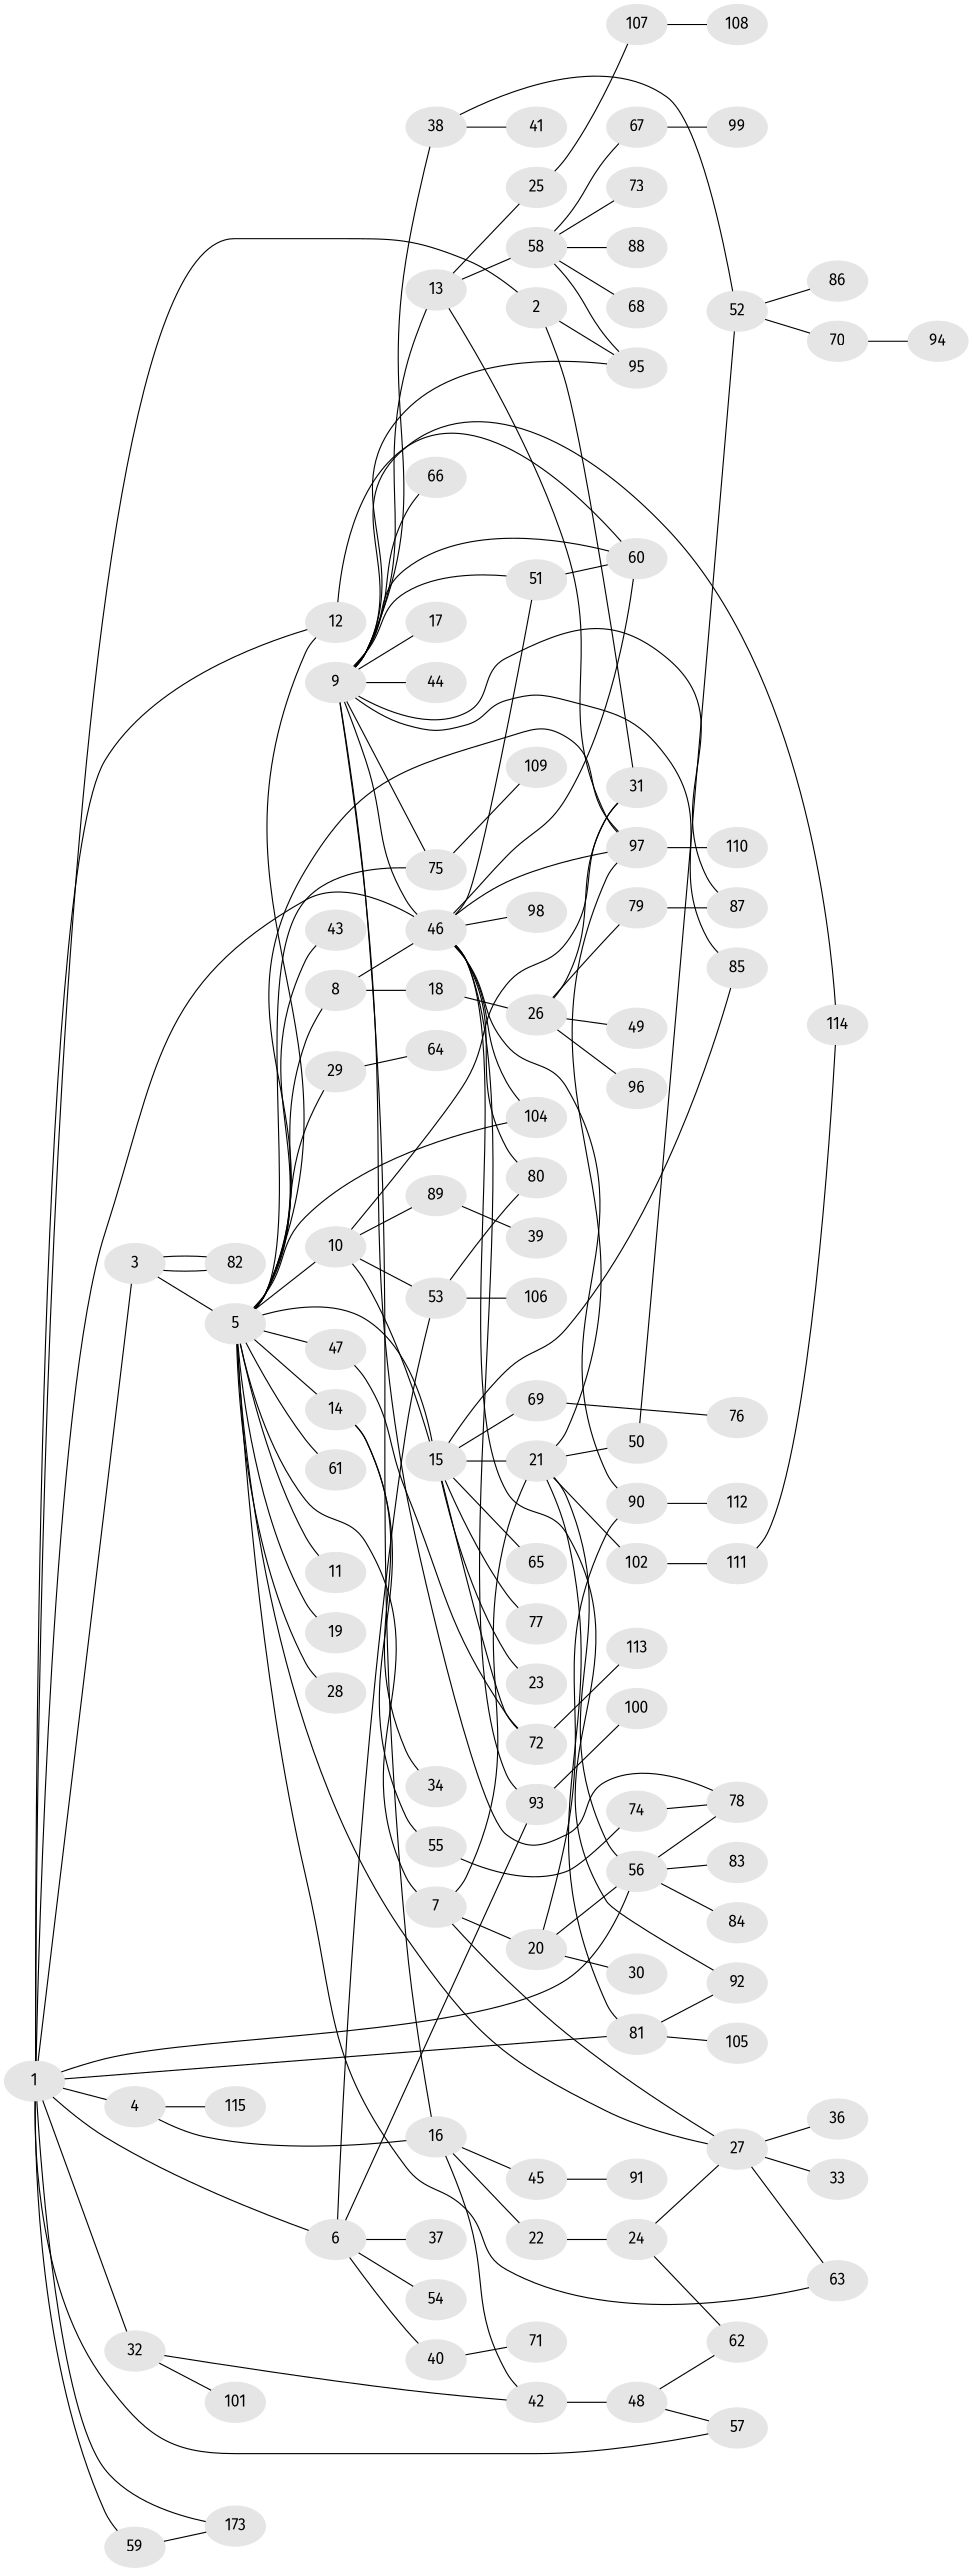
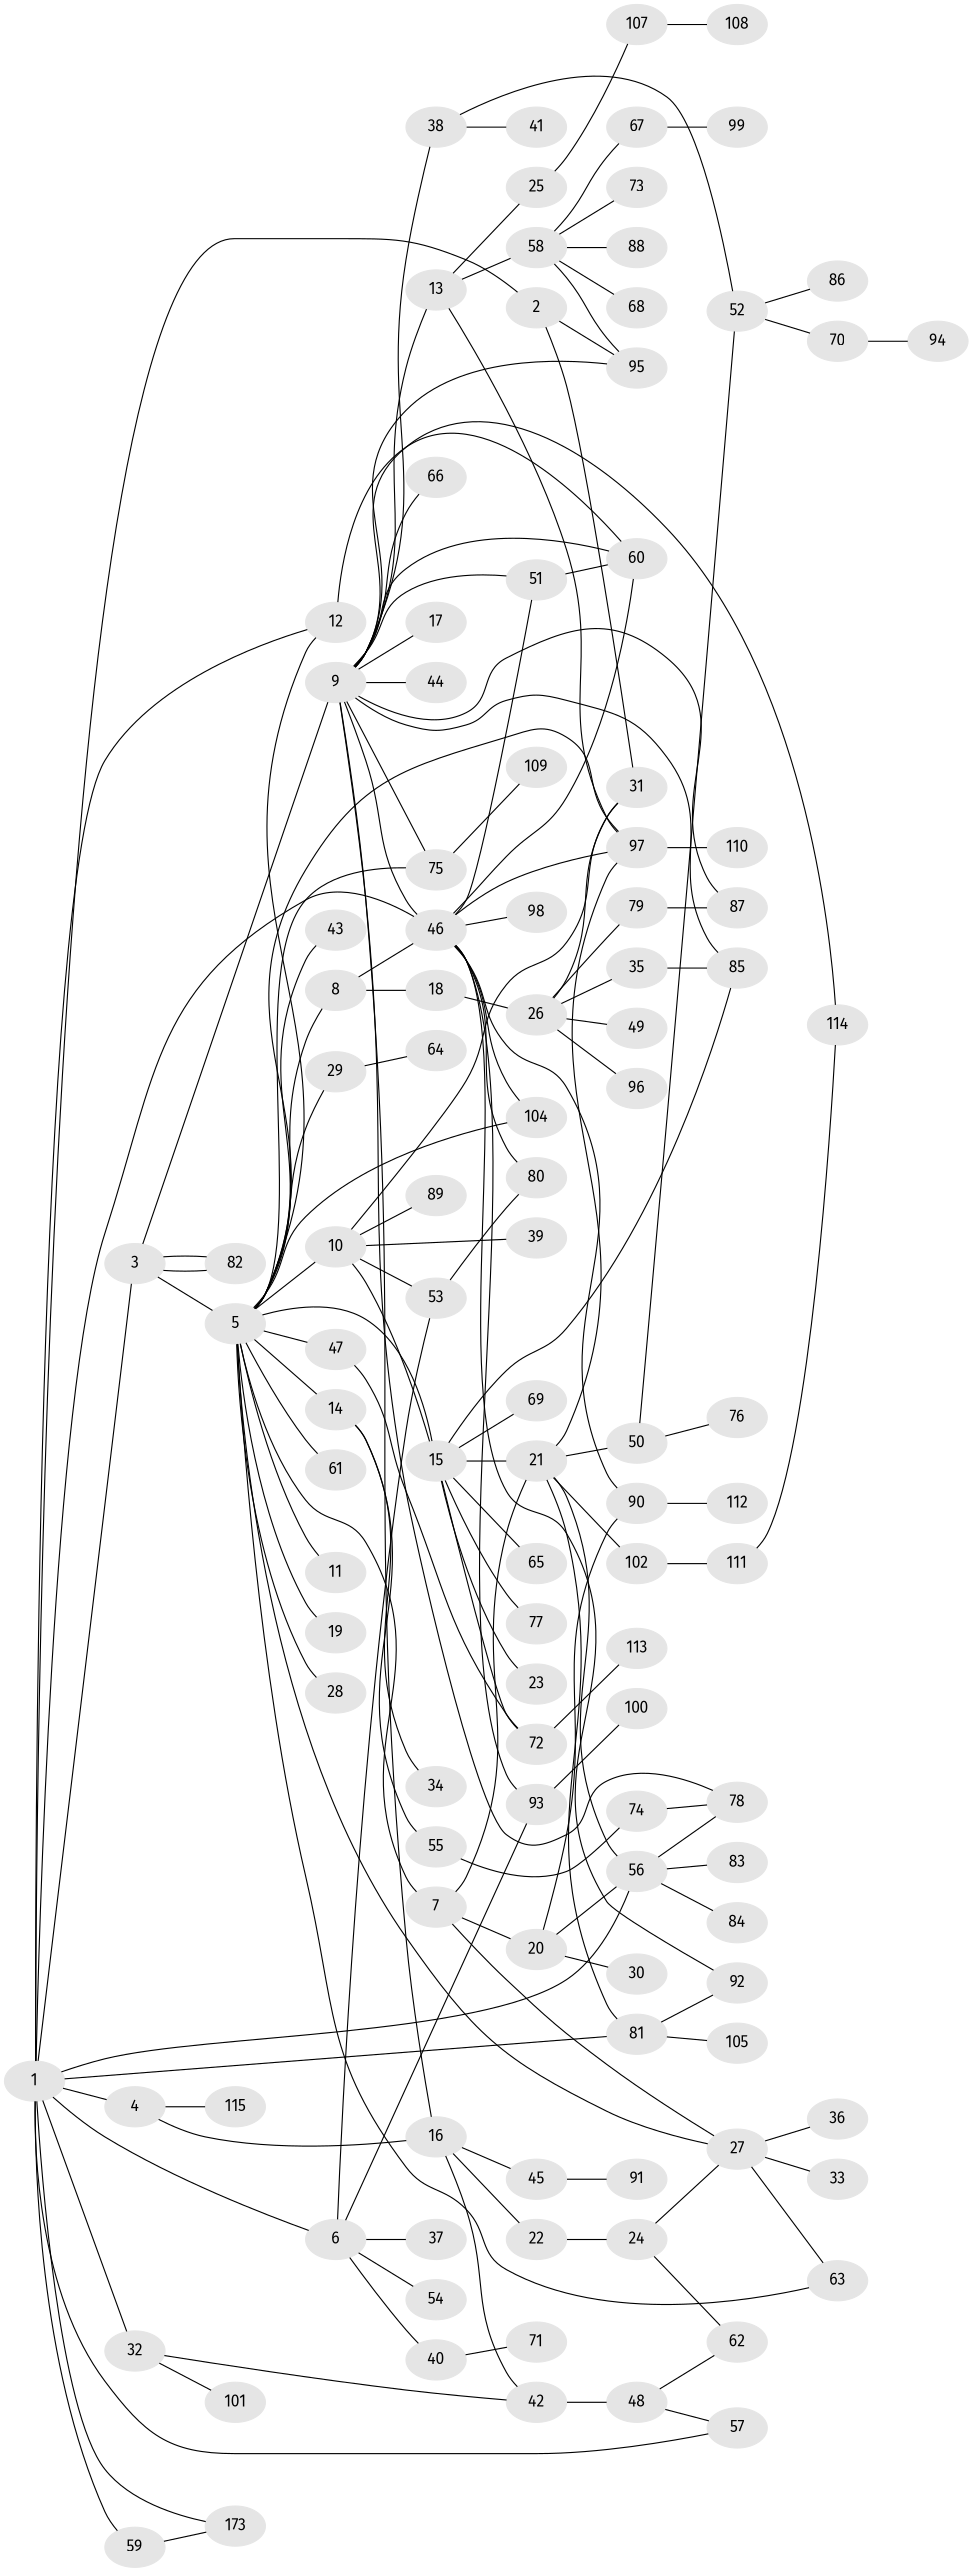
node "35": added
edge "9" -- "3": added
edge "89" -- "39": now "10" -- "39"
node "106": removed
edge "69" -- "76": now "50" -- "76"
